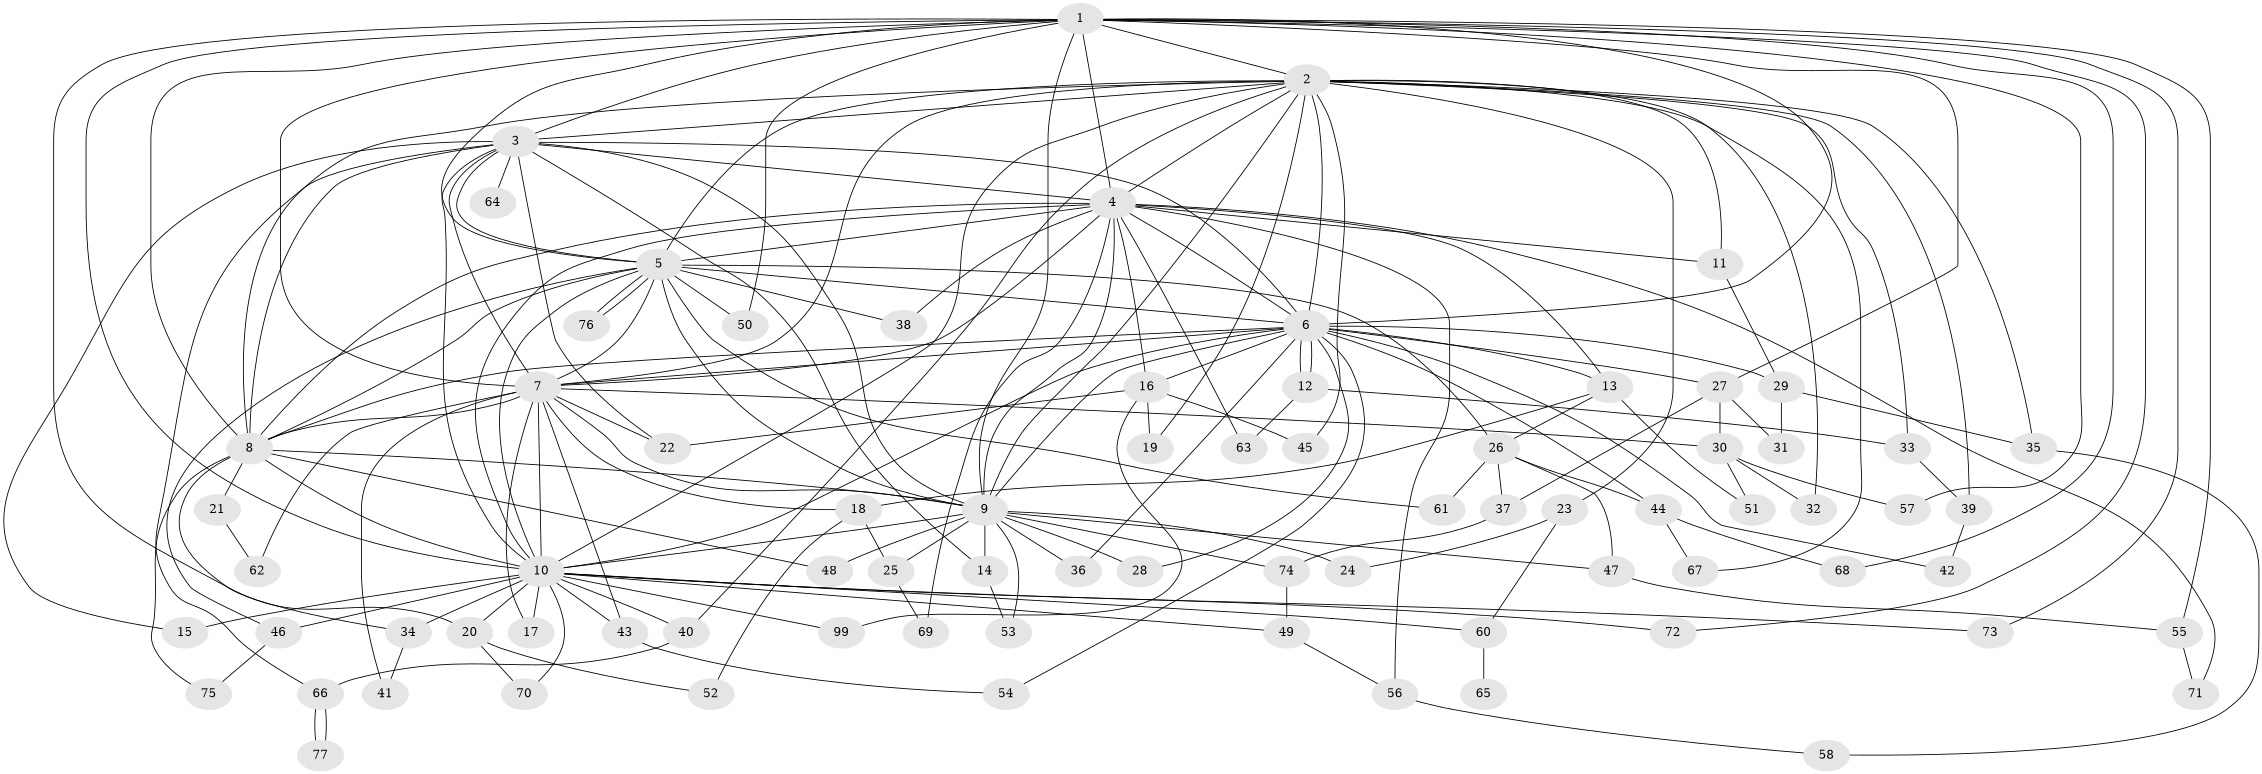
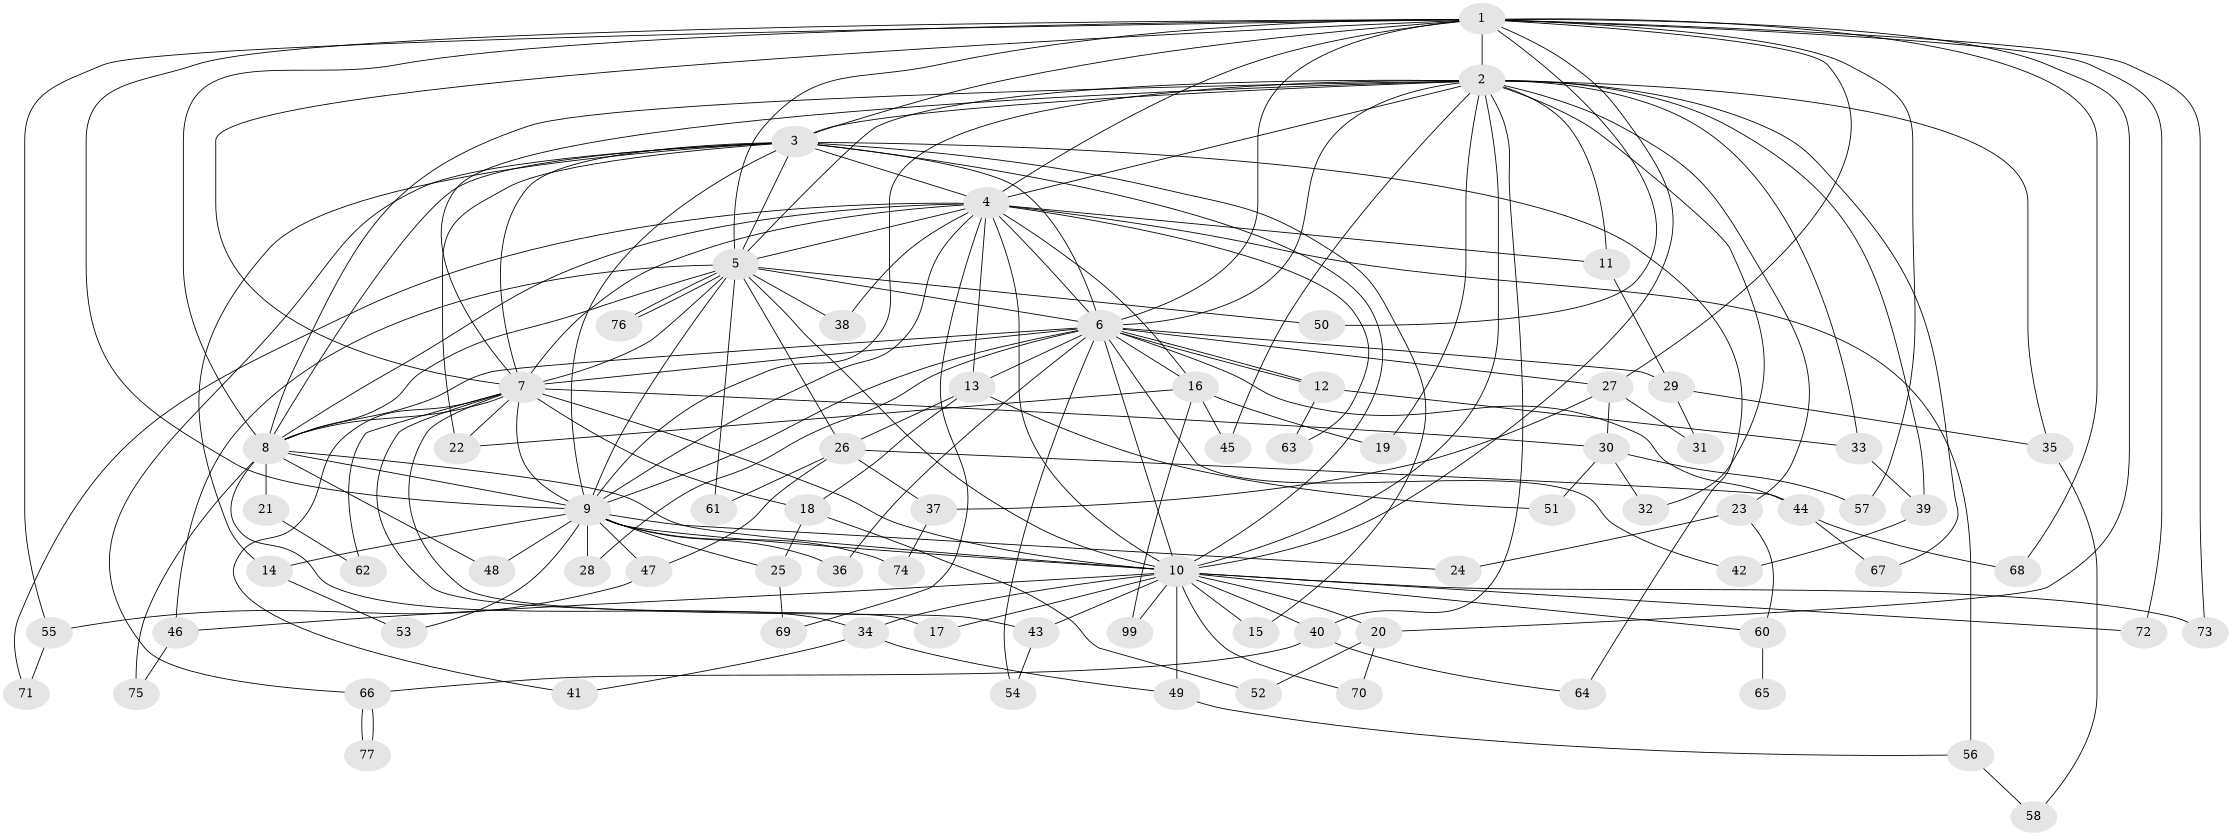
edge "74" -- "49": now "34" -- "49"
edge "40" -- "64": added
